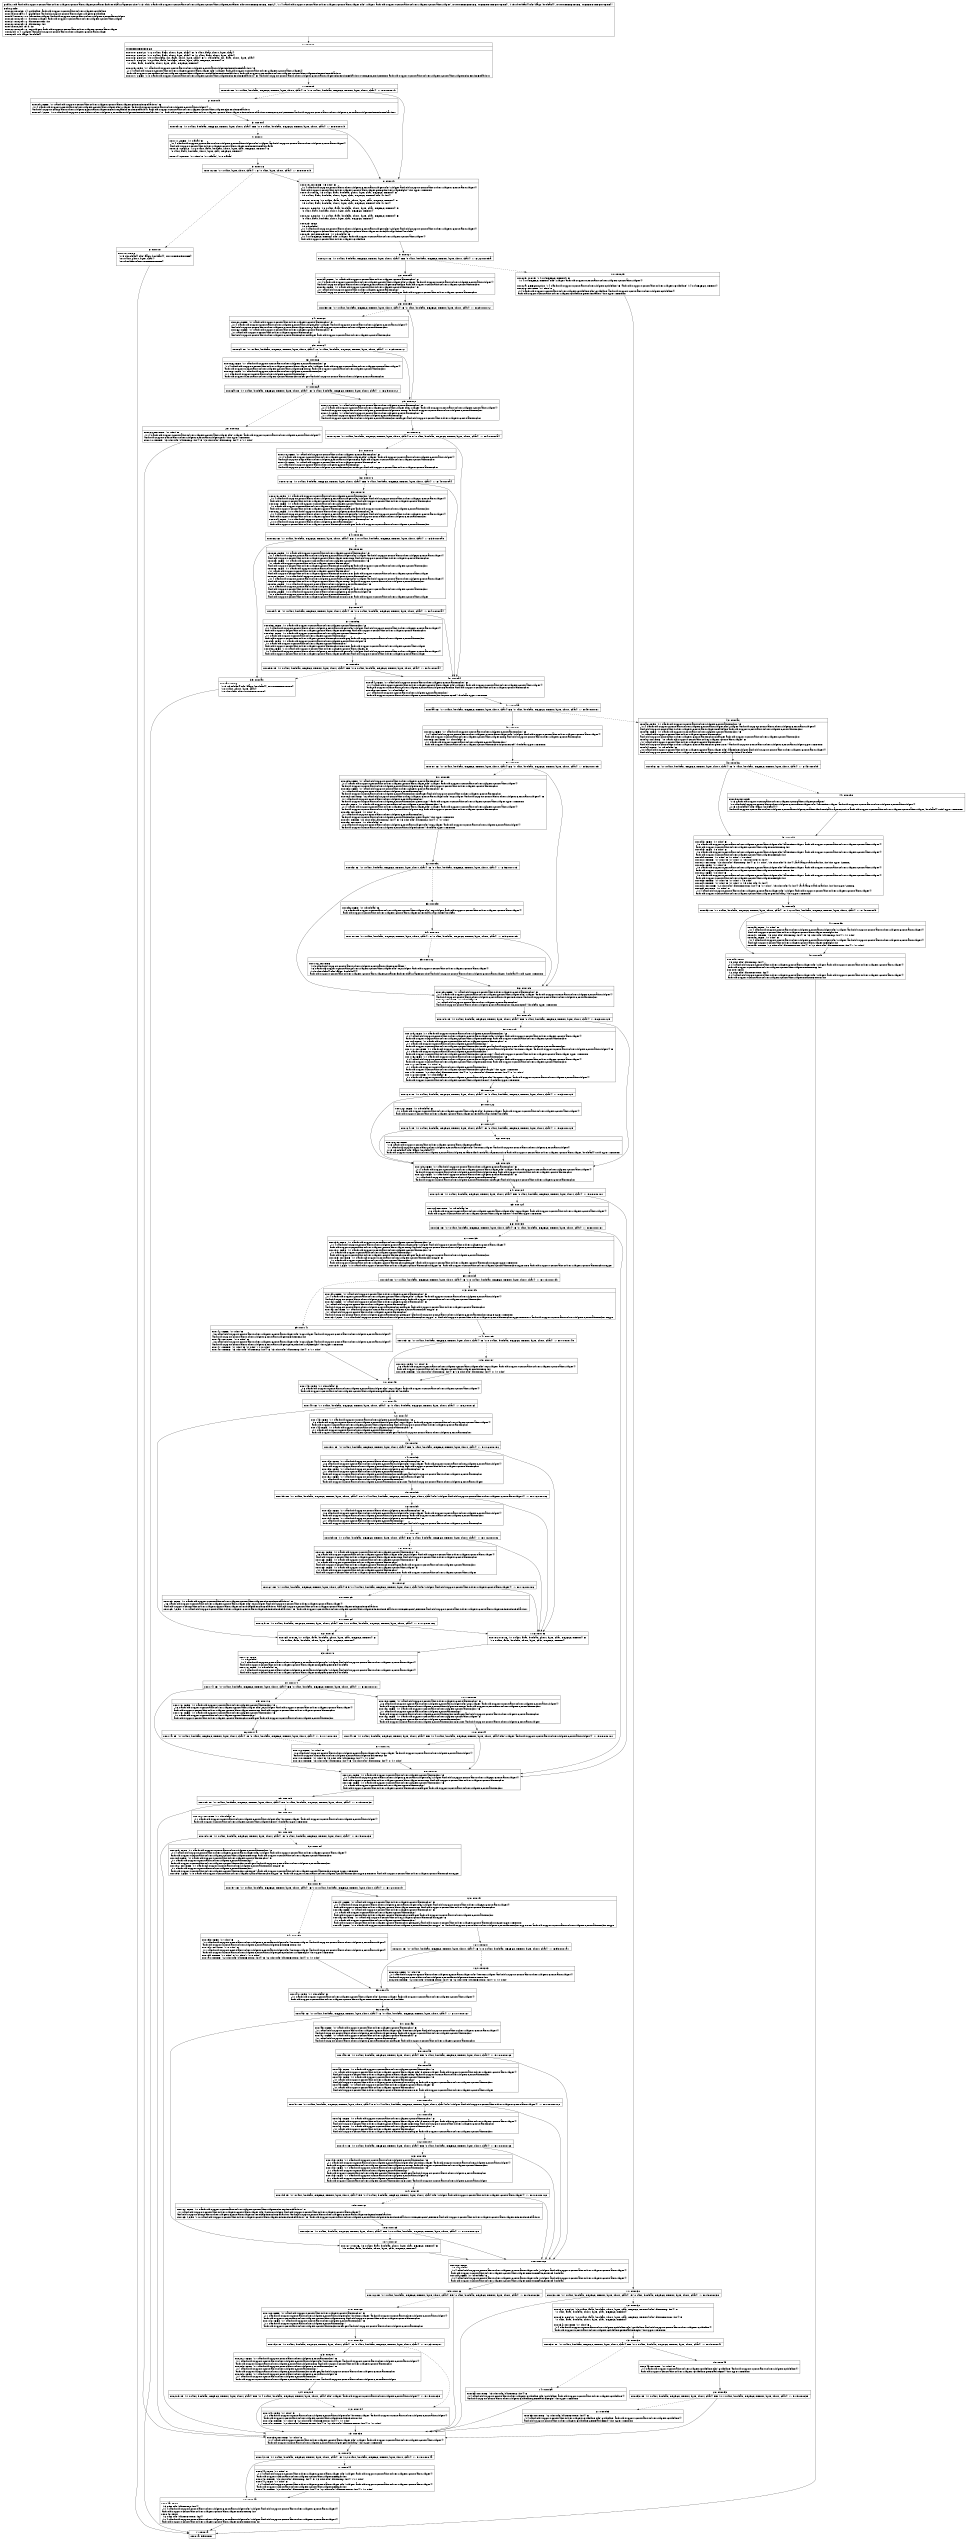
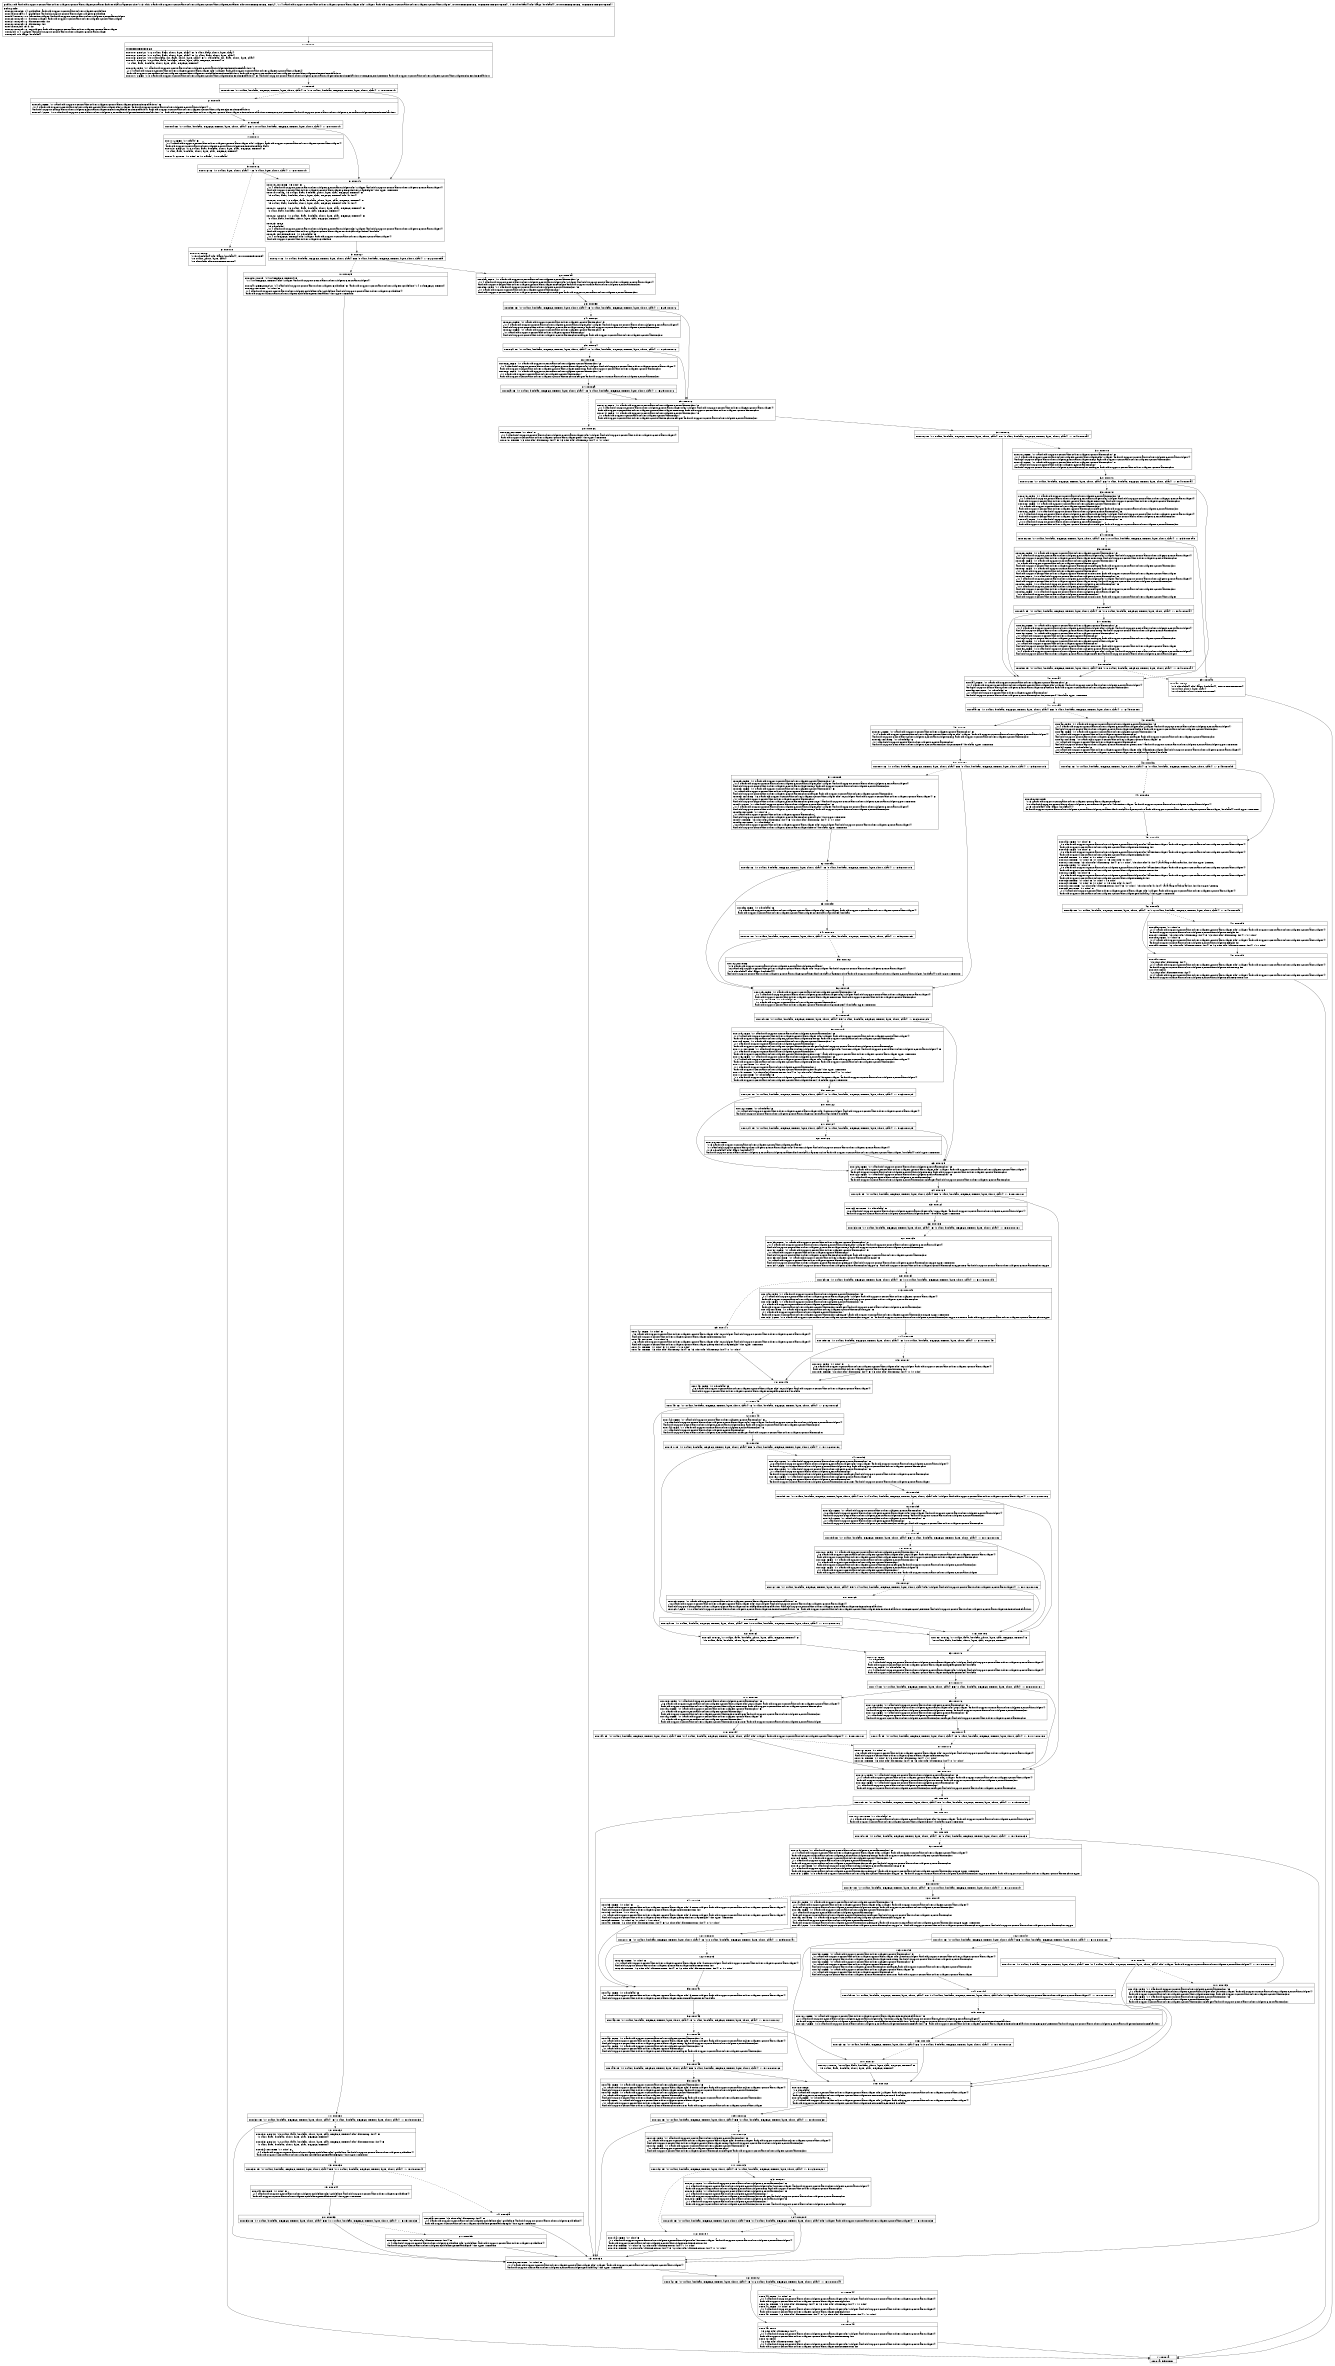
edge "29: 0x0072" -> "23: 0x005e": reversed
edge "66: 0x0133" -> "88: 0x0181": removed
edge "99: 0x01ab" -> "100: 0x01b1": now "102: 0x01b7" -> "100: 0x01b1"
